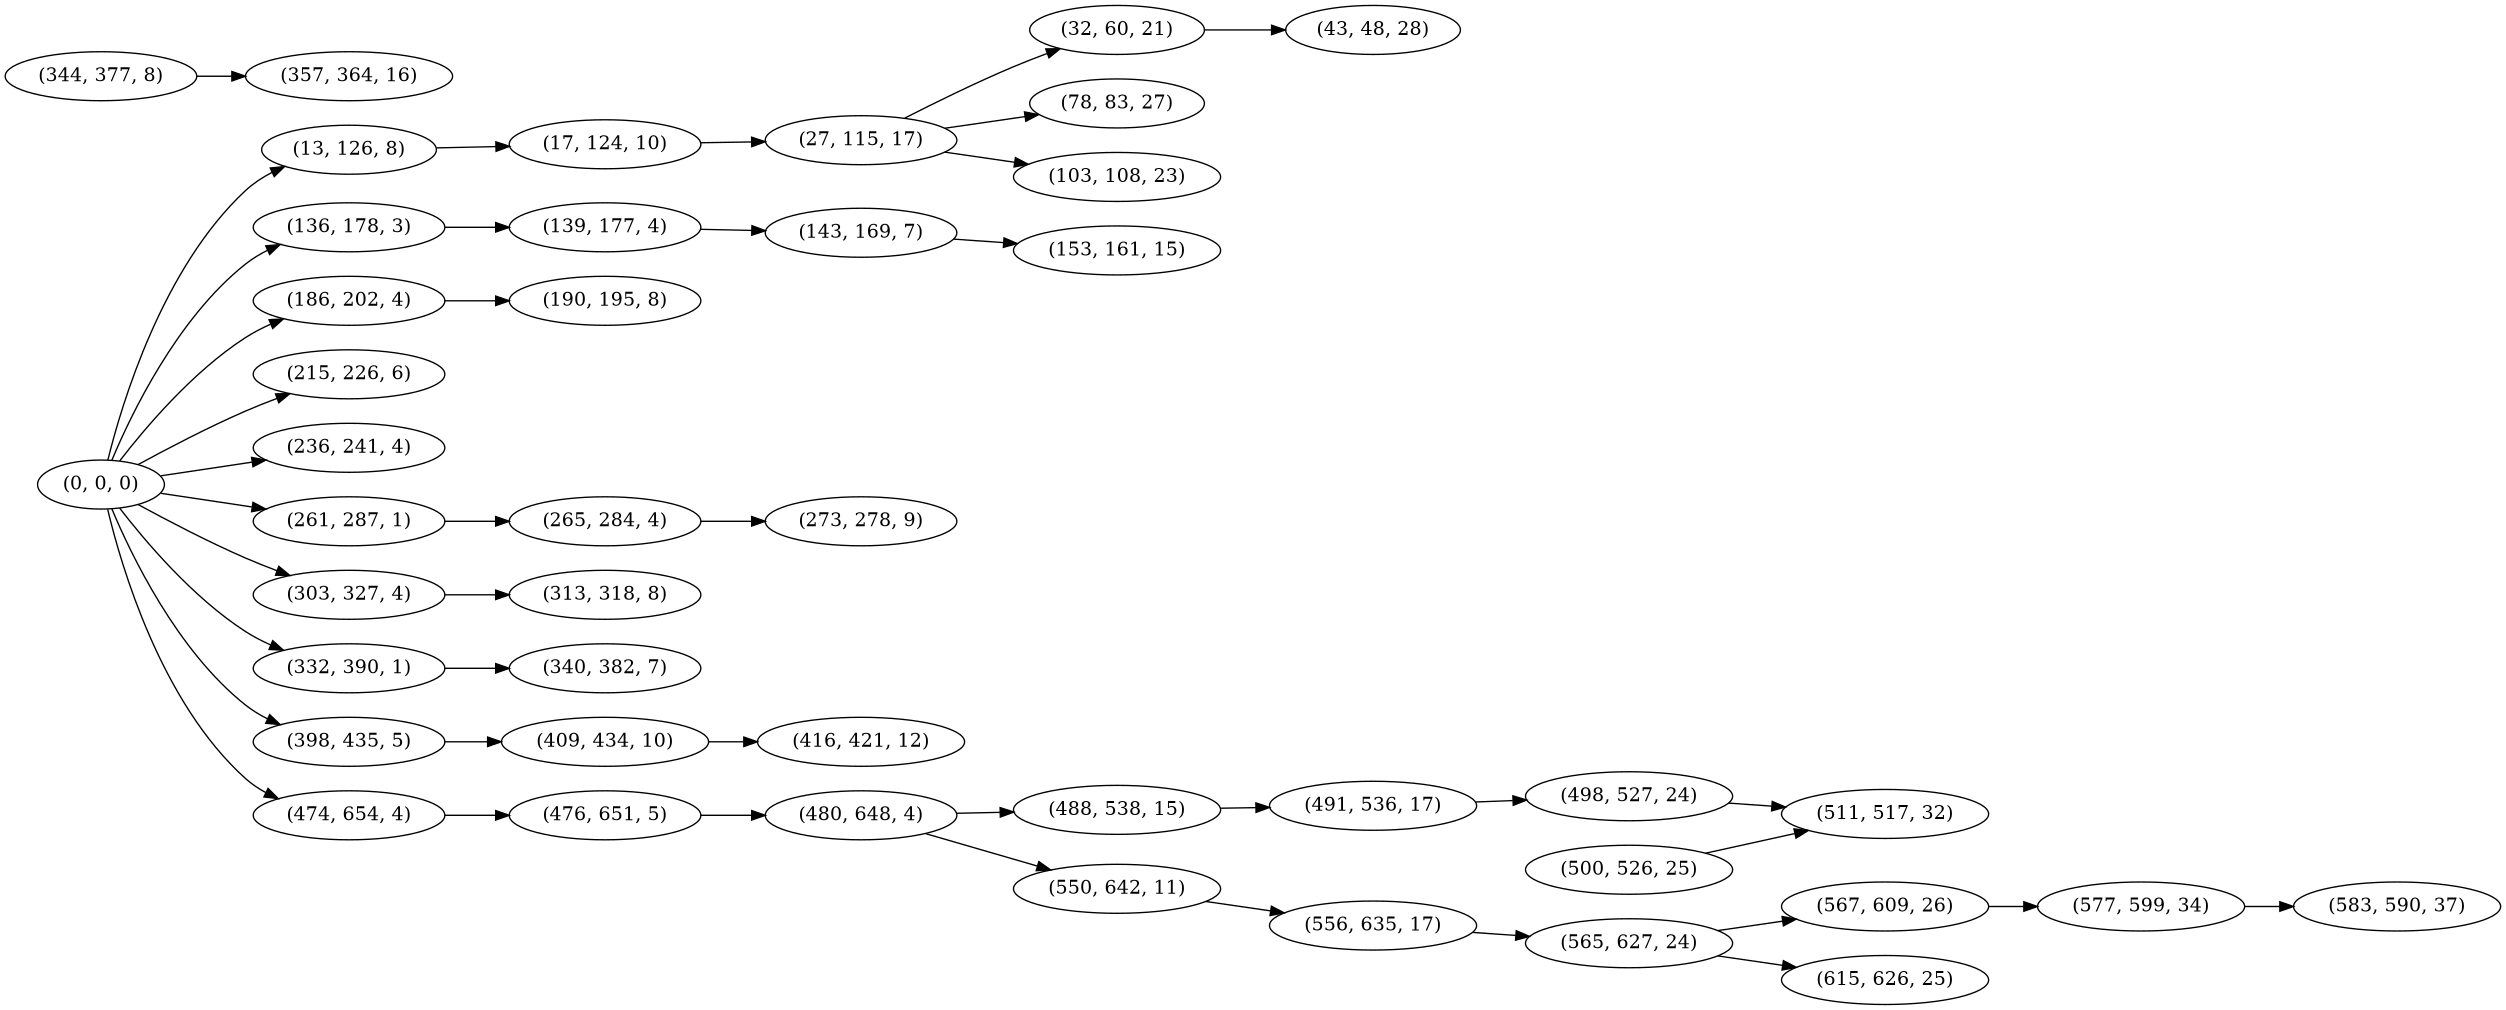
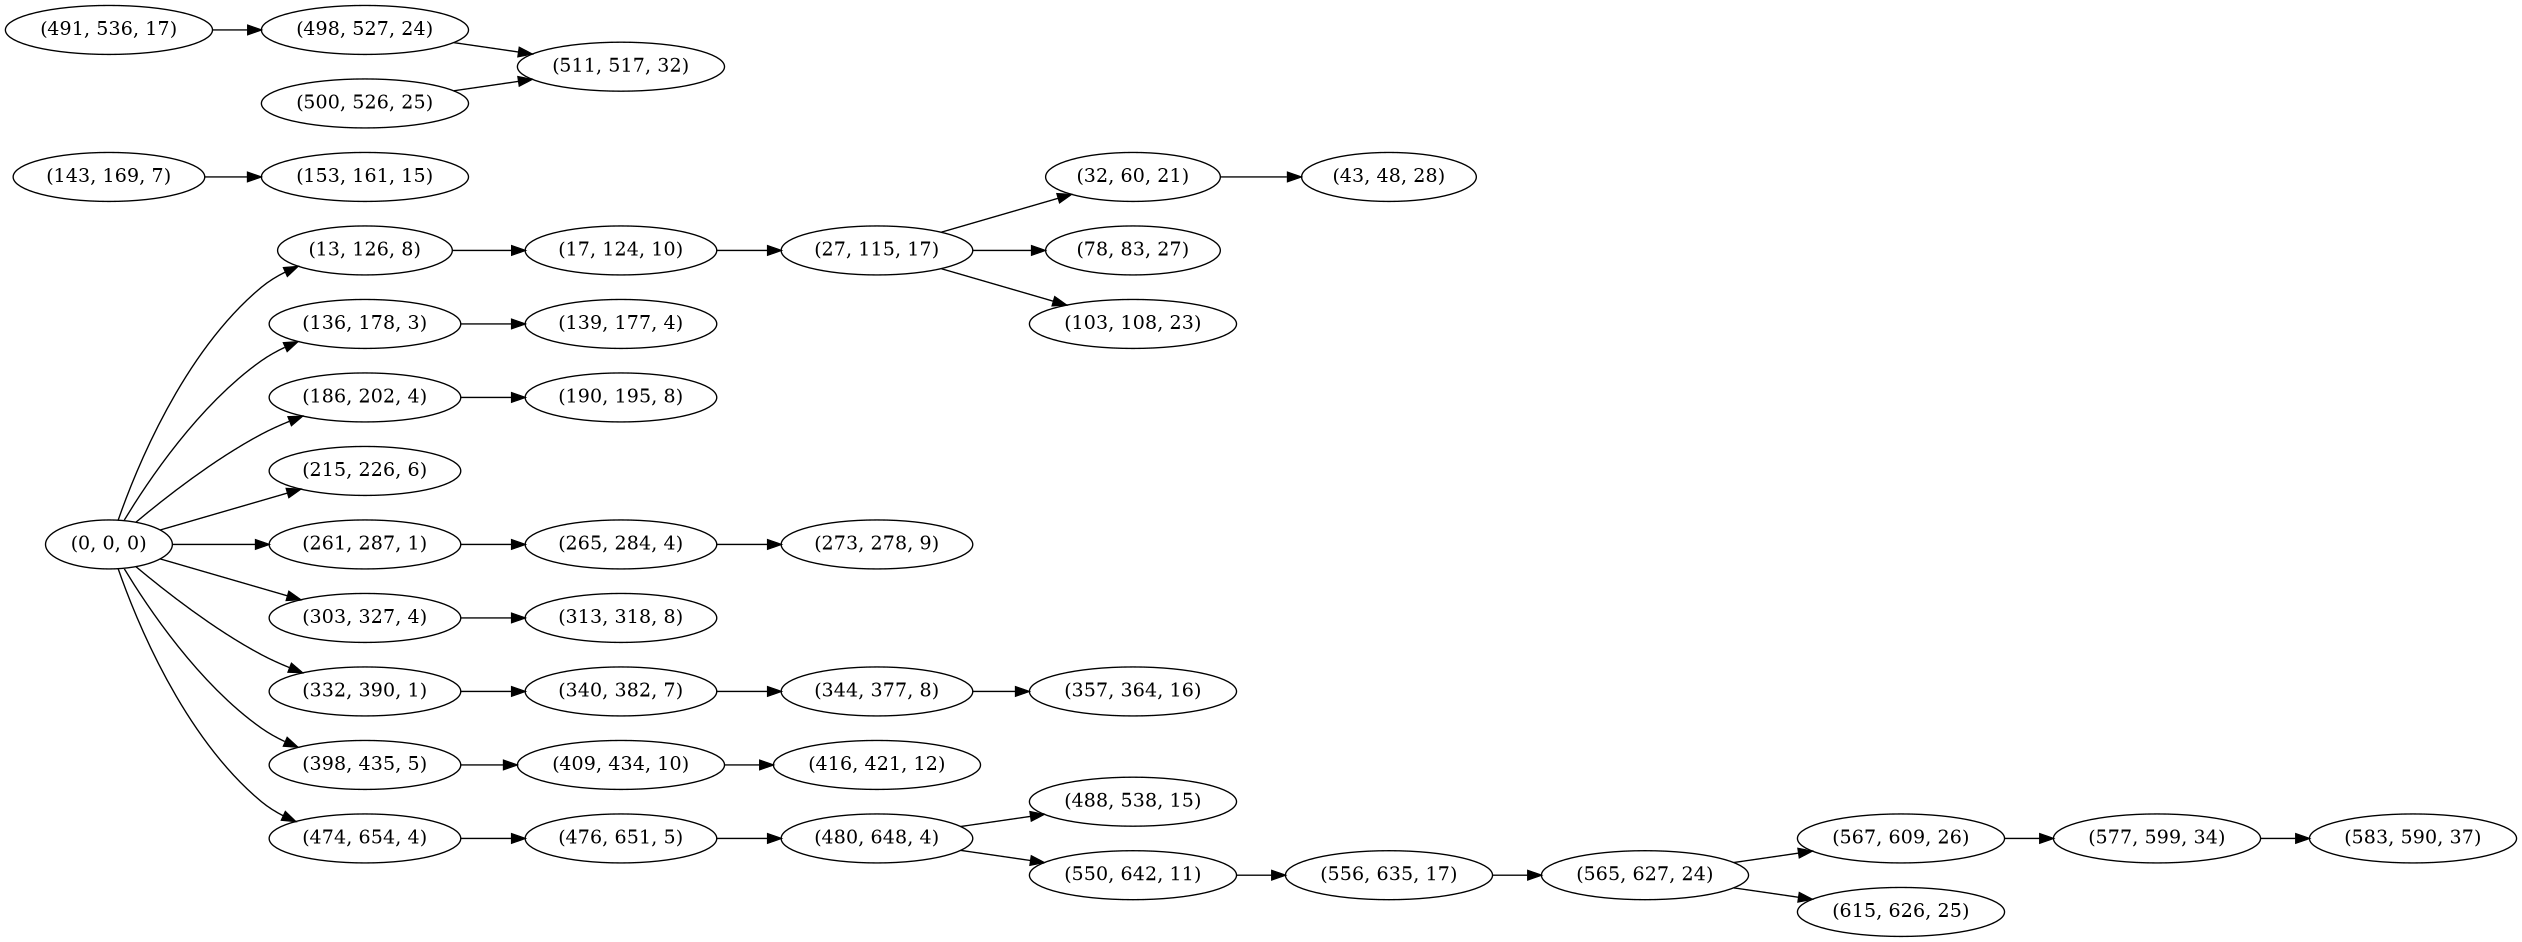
edge "(139, 177, 4)" -> "(143, 169, 7)": removed
node "(236, 241, 4)": removed
edge "(340, 382, 7)" -> "(344, 377, 8)": added
edge "(488, 538, 15)" -> "(491, 536, 17)": removed
